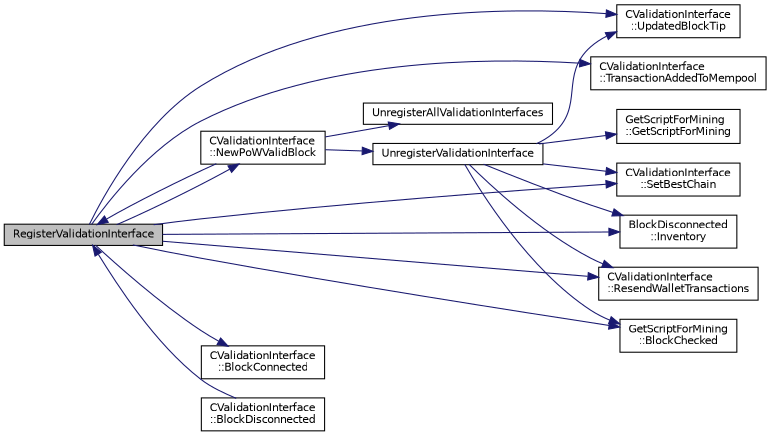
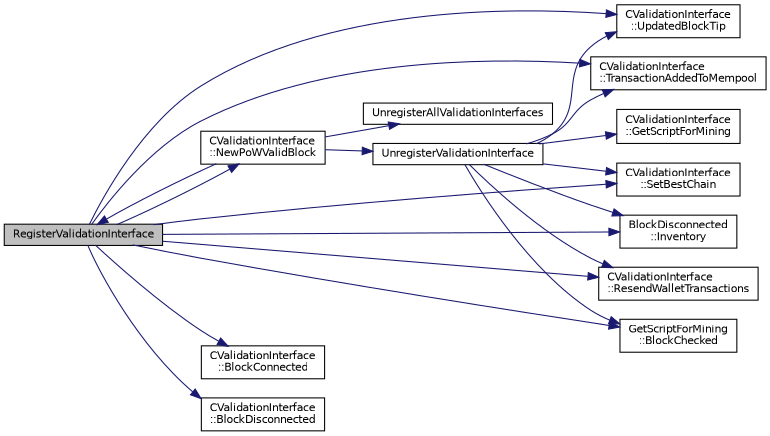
edge "UnregisterValidationInterface" -> "CValidationInterface ::TransactionAddedToMempool": added
node "GetScriptForMining ::GetScriptForMining": label "GetScriptForMining ::GetScriptForMining" -> "CValidationInterface ::GetScriptForMining"
edge "CValidationInterface ::BlockDisconnected" -> "RegisterValidationInterface": reversed
